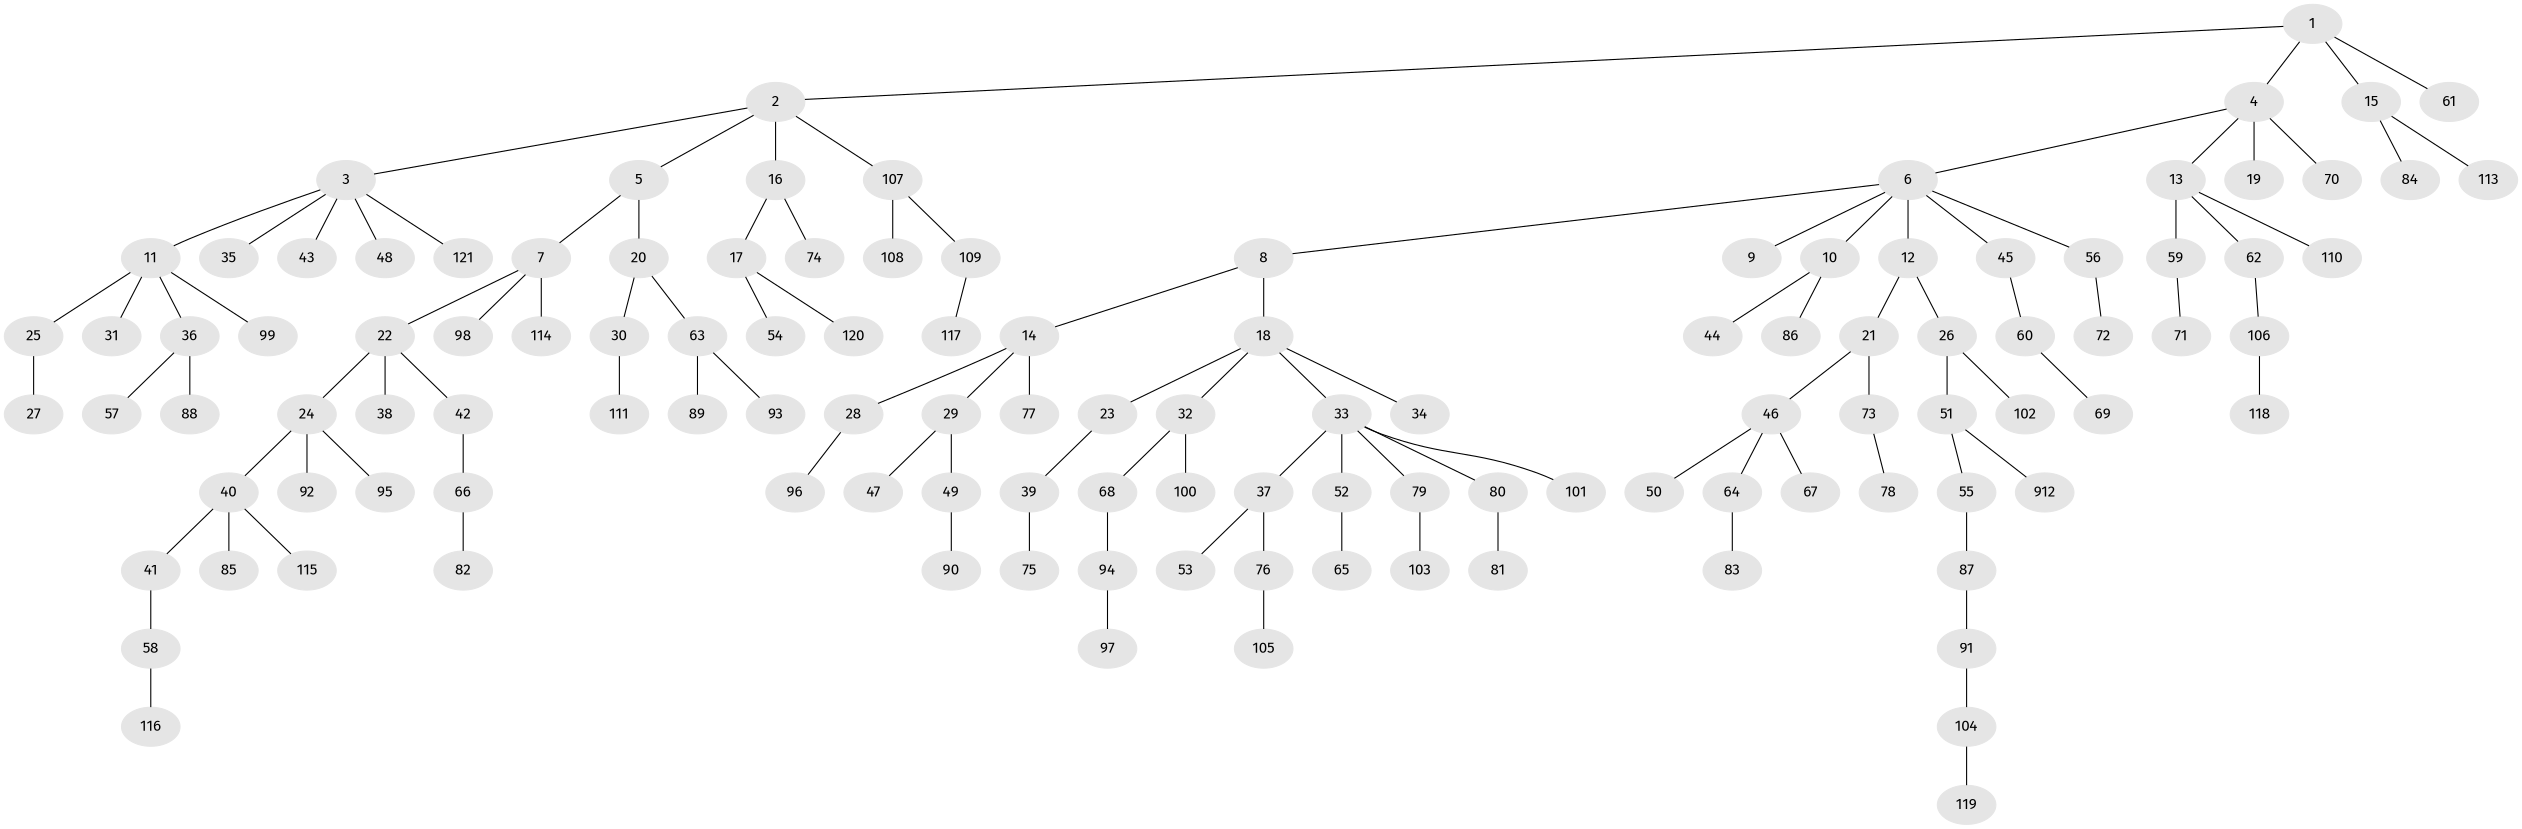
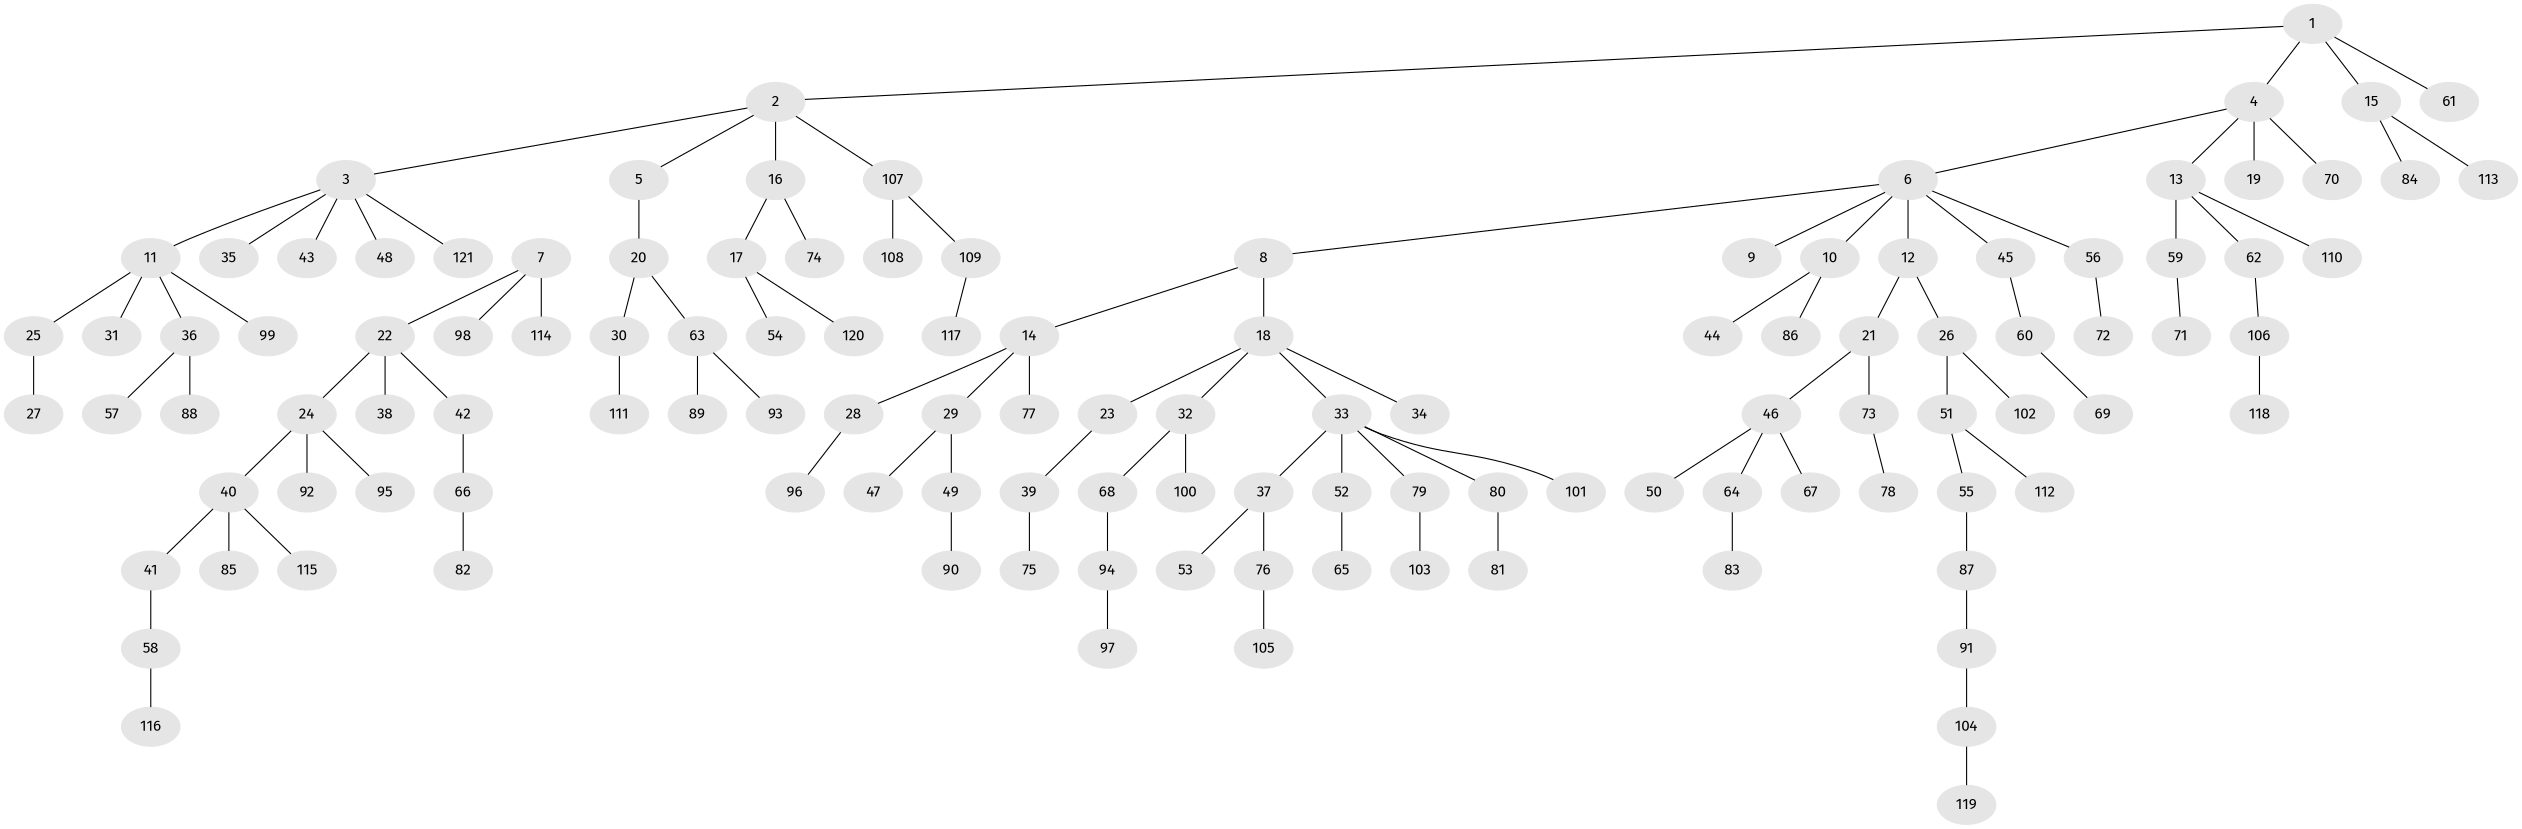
edge "5" -- "7": removed
node "912": label "912" -> "112"
